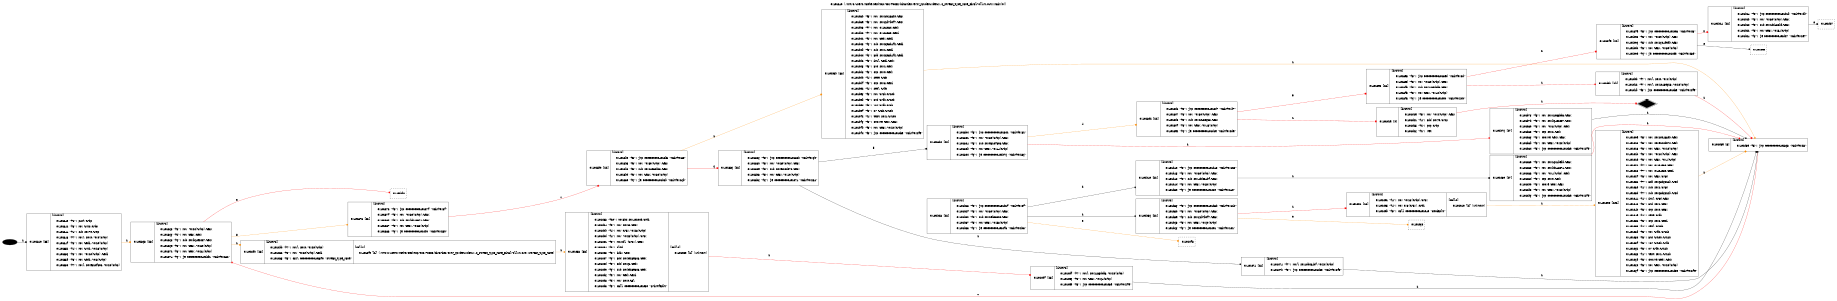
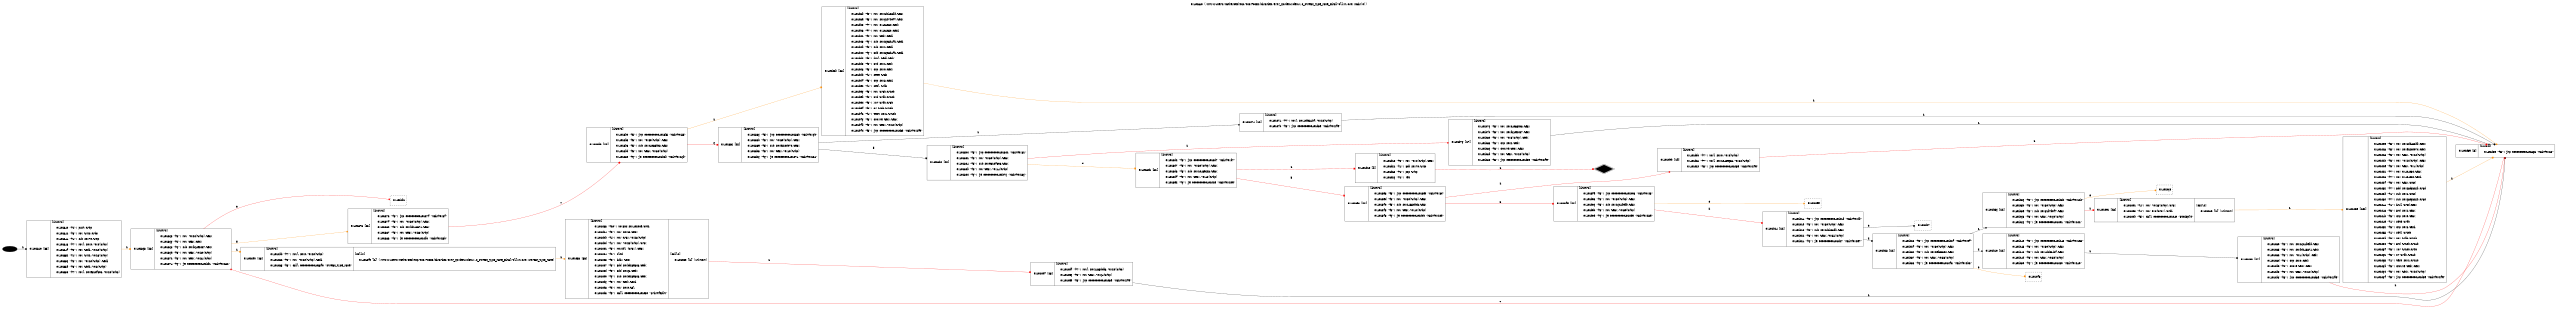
edge "0x401afe [22]" -> "0x401cee": color black -> darkorange
edge "0x401b14 [22]" -> "0x401b2a [22]": added, label "2"
